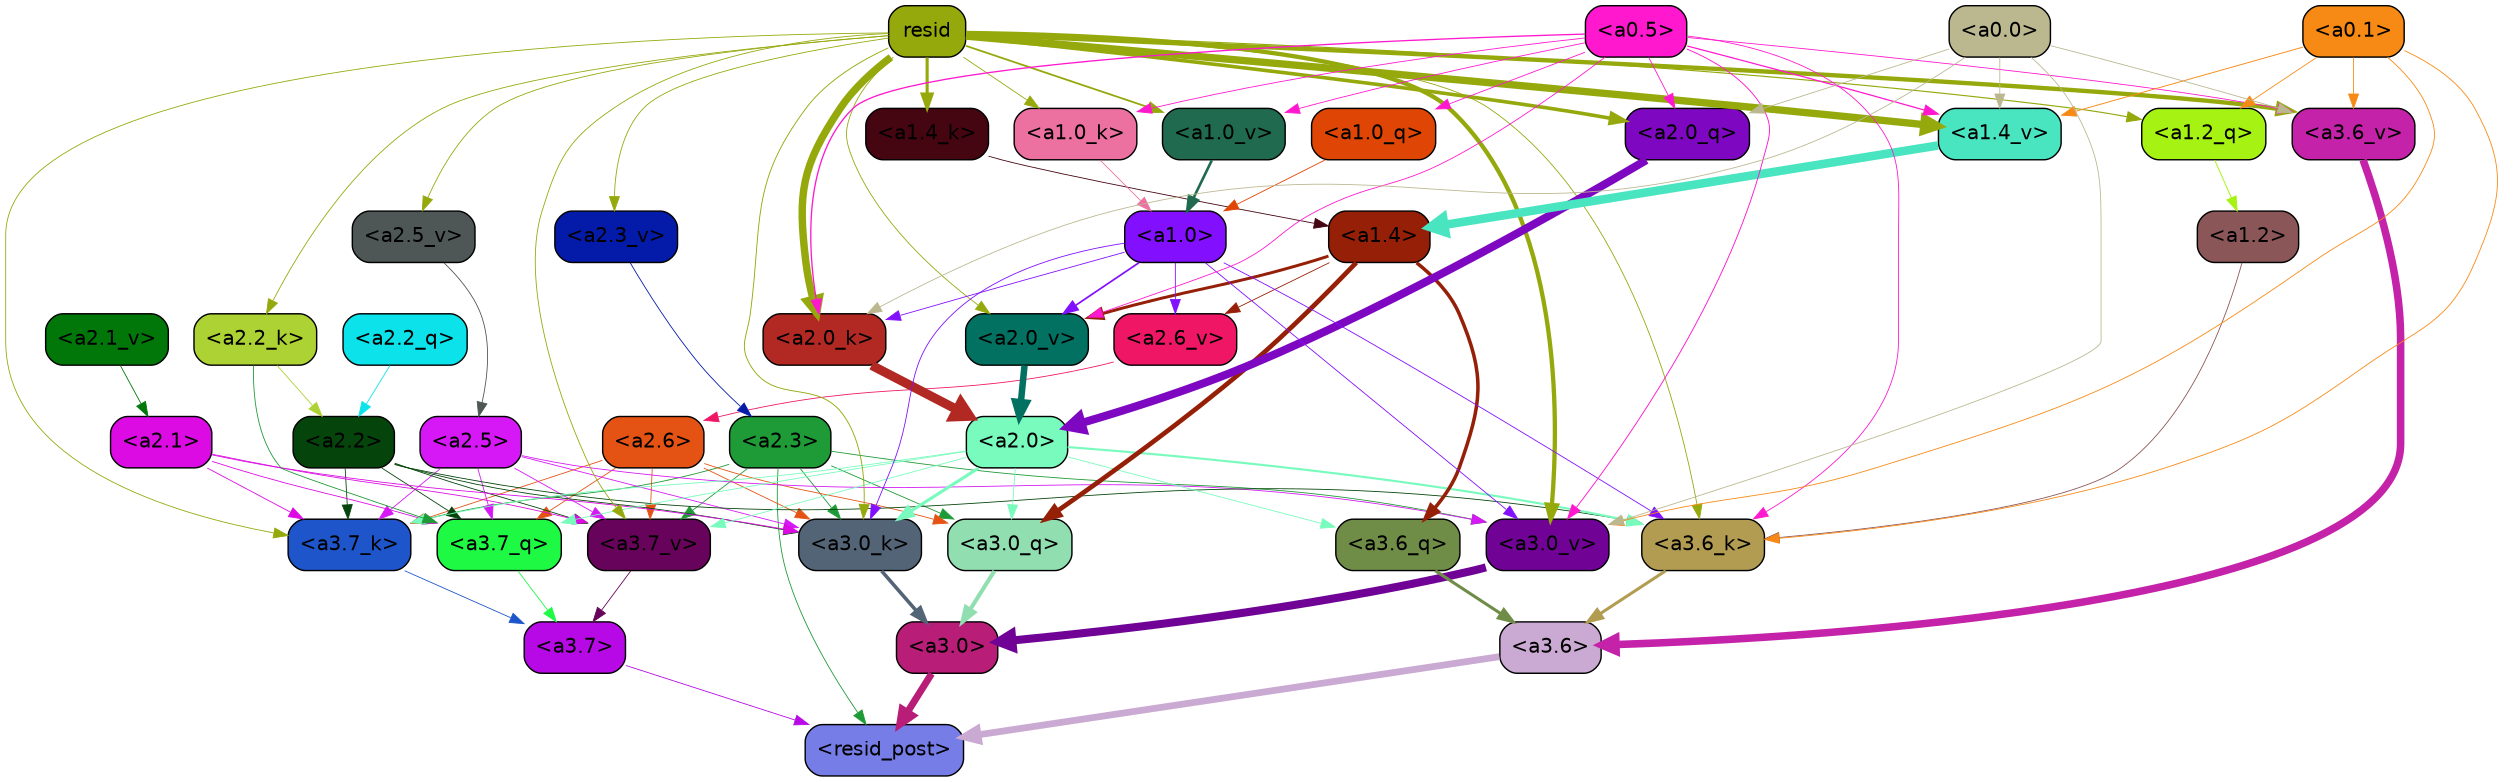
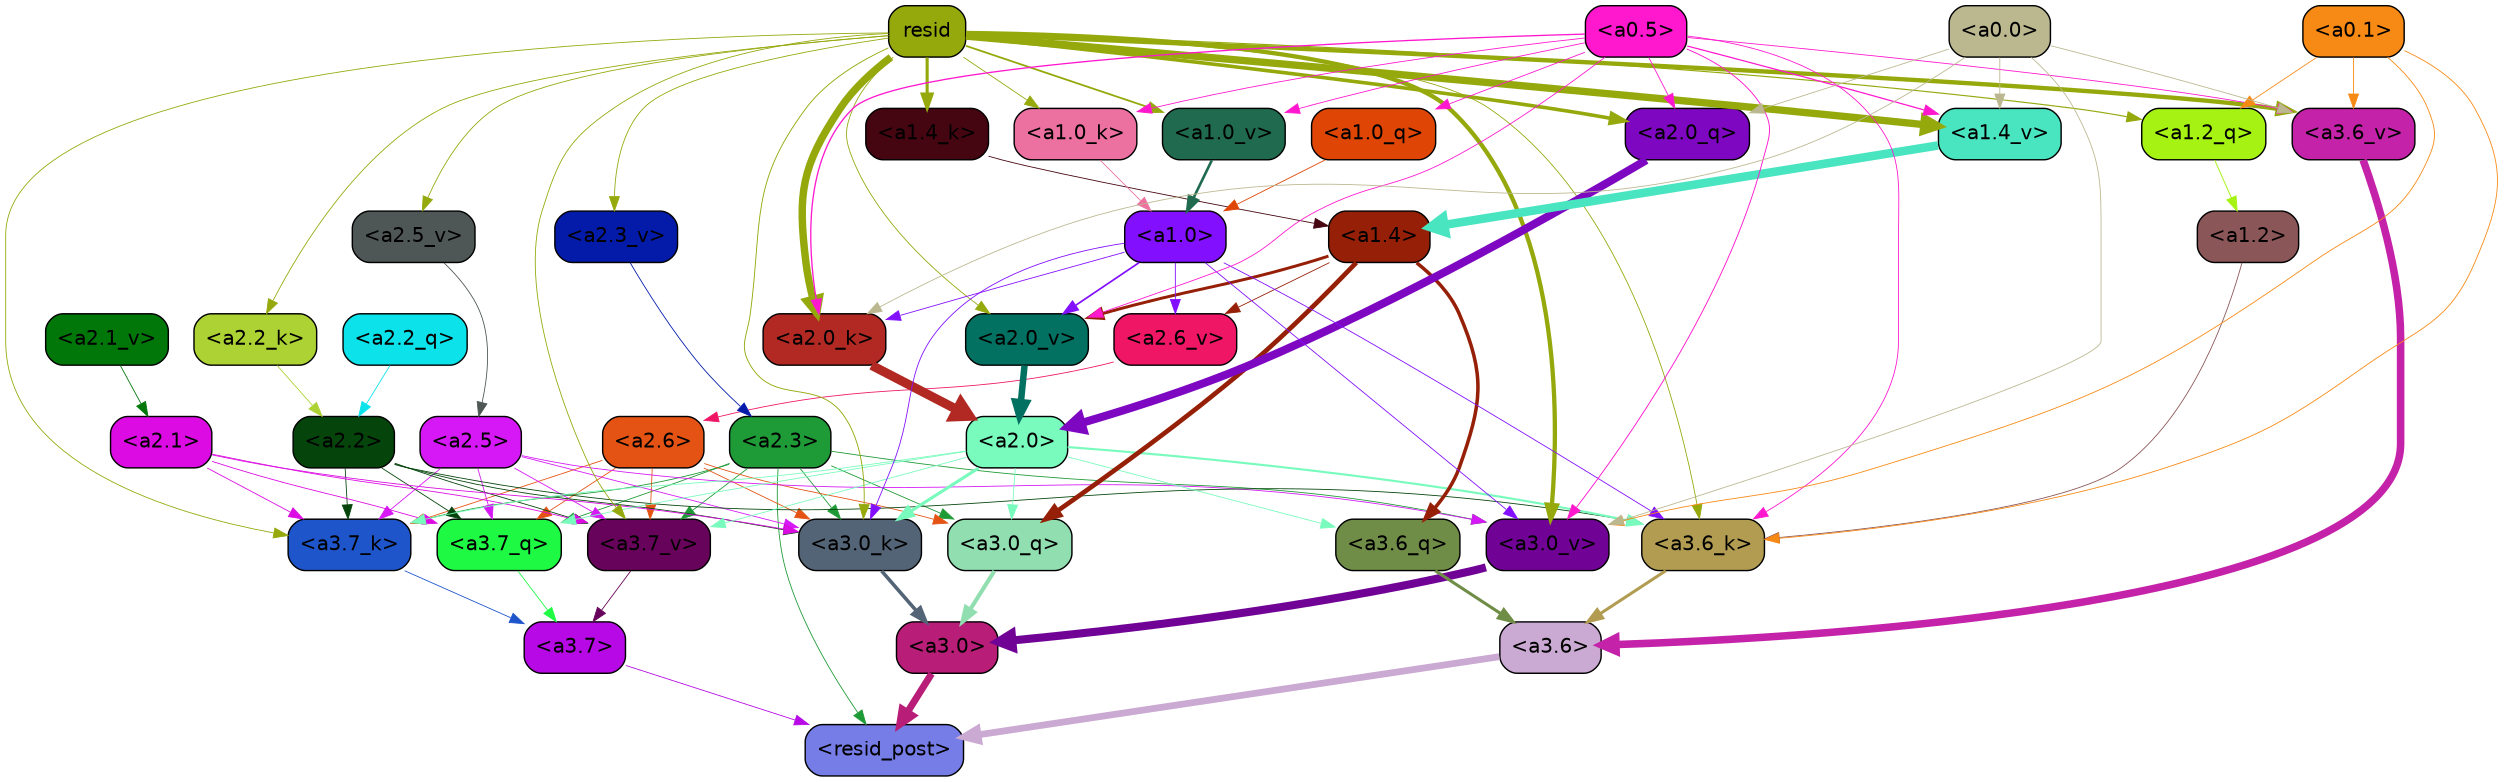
edge "<a0.1>" -> "<a1.4_v>": removed
edge "<a2.2_k>" -> "<a3.7_q>": now "<a2.3>" -> "<a3.7_q>"
